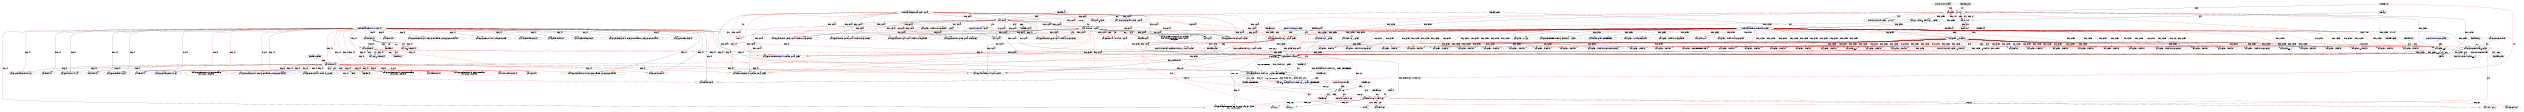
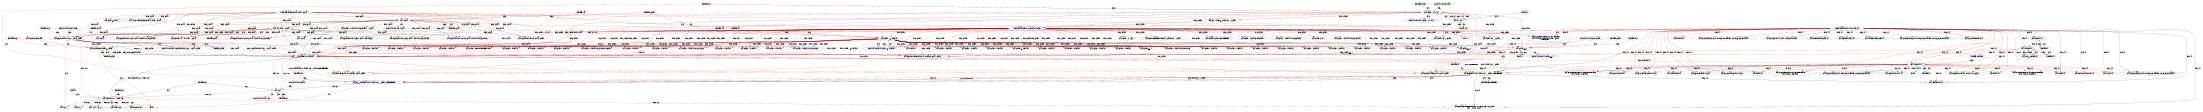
node "1000161": removed
node "(Call,(struct ipv6_opt_hdr __user *)optval)": label "(Call,(struct ipv6_opt_hdr __user *)optval)" -> "(Call,(struct setsockopt6_opt_hdr __user *)optval)"
node "(Call,*np = inet6_sk(sk))": removed
